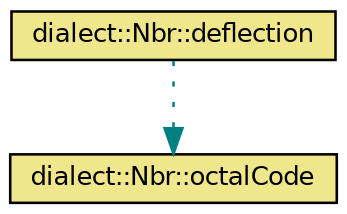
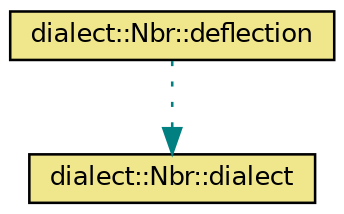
node "dialect::Nbr::octalCode": label "dialect::Nbr::octalCode" -> "dialect::Nbr::dialect"
